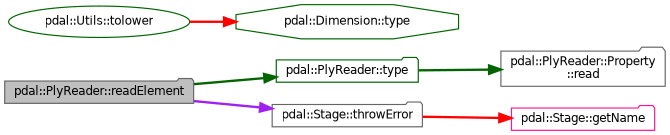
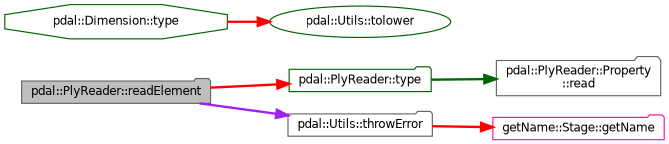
edge "pdal::Utils::tolower" -> "pdal::Dimension::type": reversed
edge "pdal::PlyReader::readElement" -> "pdal::PlyReader::type": color darkgreen -> red
node "pdal::Stage::throwError": label "pdal::Stage::throwError" -> "pdal::Utils::throwError"
node "pdal::Stage::getName": label "pdal::Stage::getName" -> "getName::Stage::getName"
